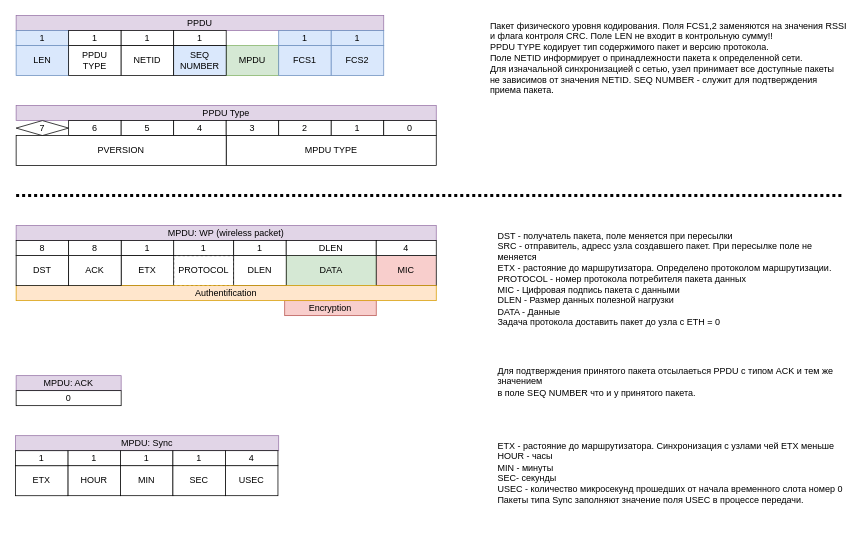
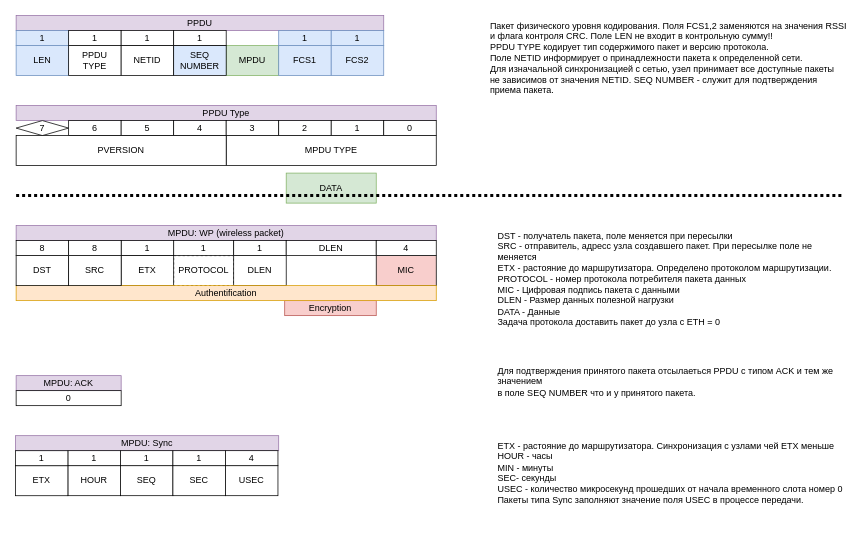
node "ACK": label "ACK" -> "SRC"
node "DATA": moved (331, 270) -> (331, 188)
node "MIN": label "MIN" -> "SEQ"
